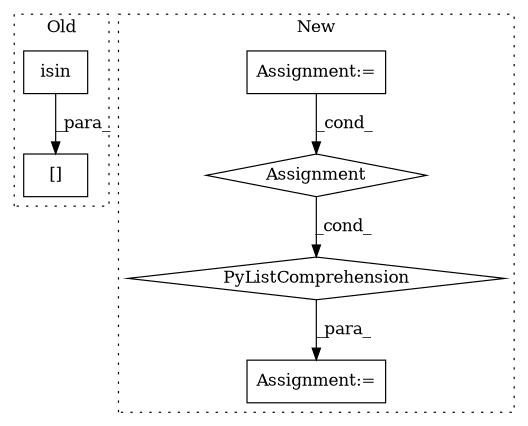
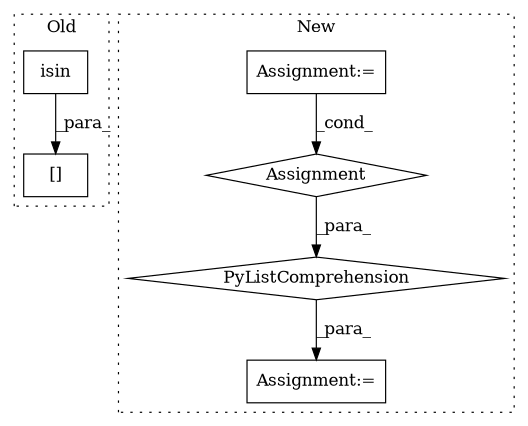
edge "Assignment" -> "PyListComprehension": label "_cond_" -> "_para_"
